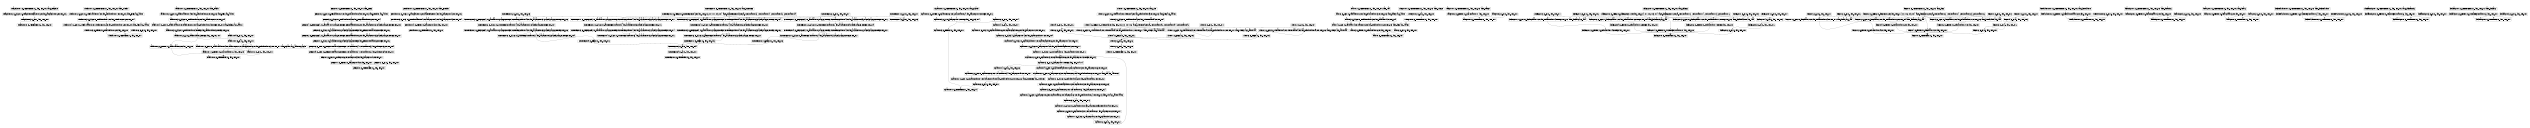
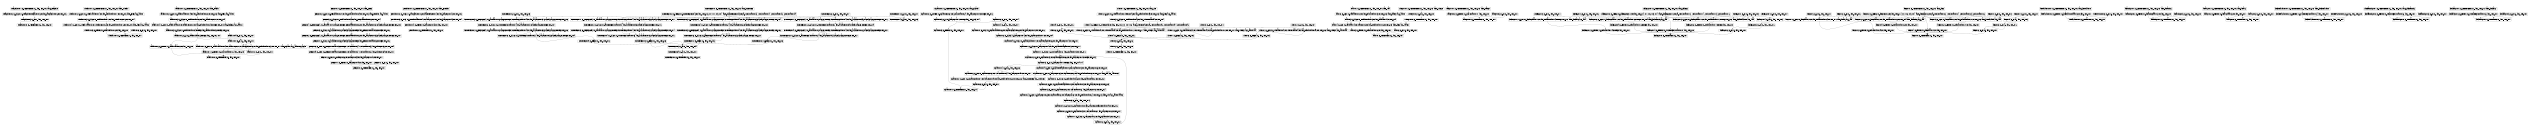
node "incrementEcc_0015: op=BREAK, src=, dest=, next=0003": added
